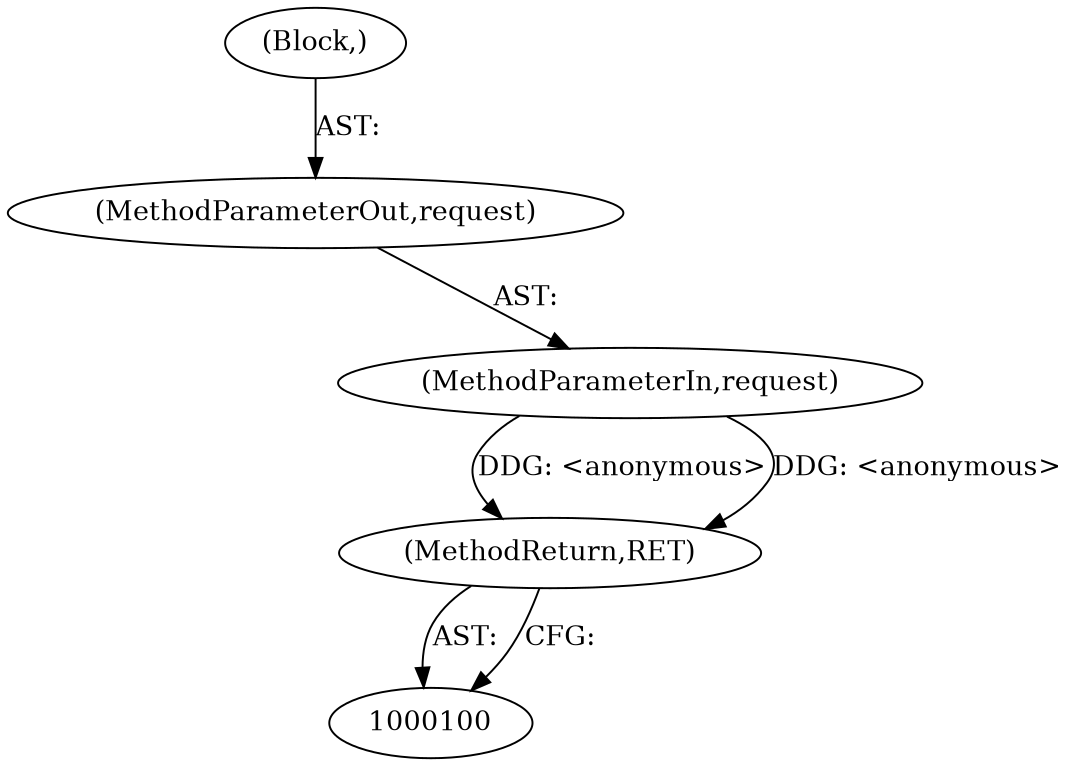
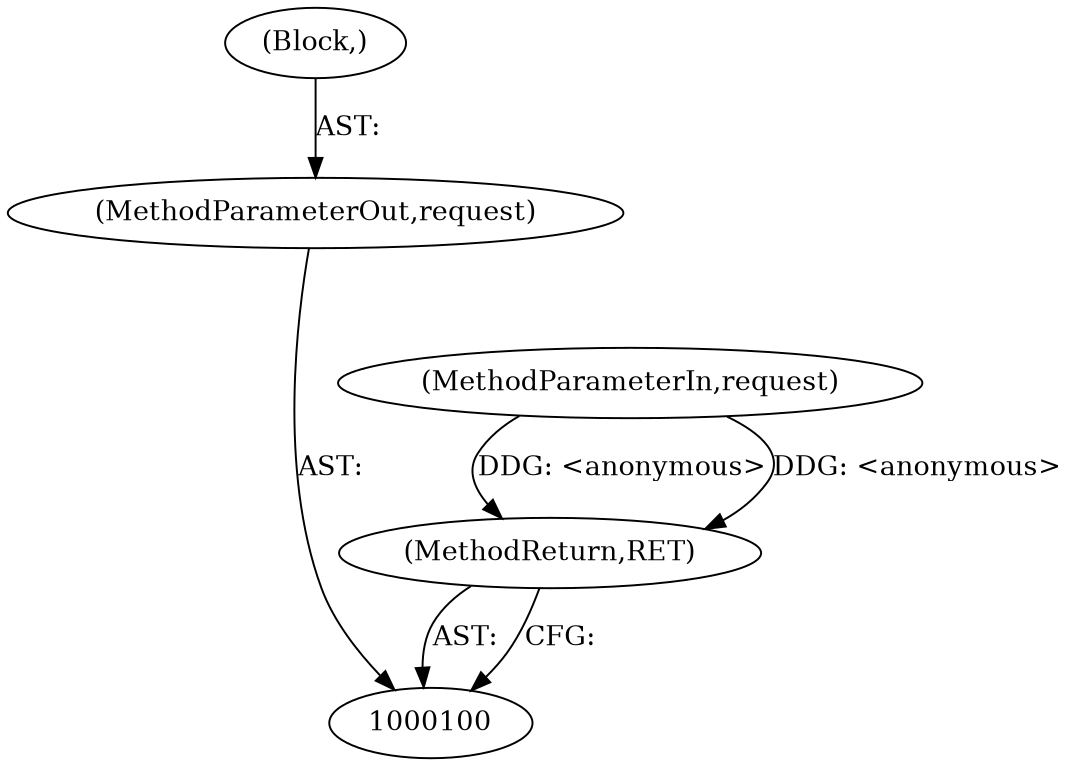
edge "(MethodParameterOut,request)" -> "(MethodParameterIn,request)": now "(MethodParameterOut,request)" -> "1000100"
